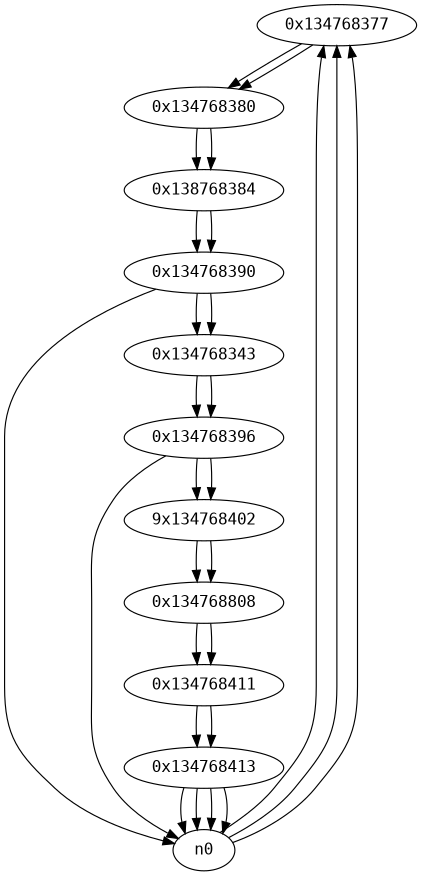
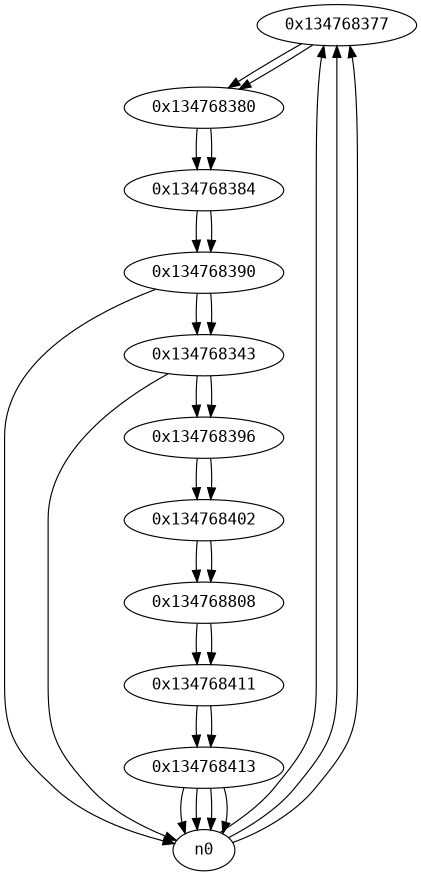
node "0x138768384": label "0x138768384" -> "0x134768384"
node "9x134768402": label "9x134768402" -> "0x134768402"
edge "0x134768396" -> "n0": now "0x134768343" -> "n0"
